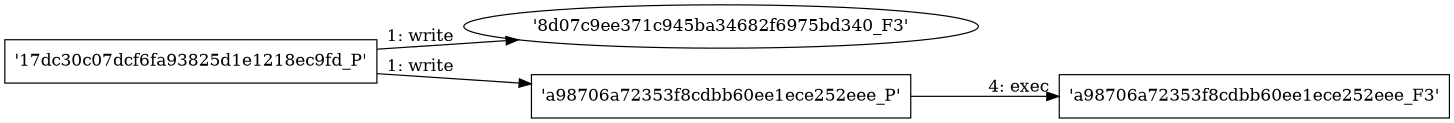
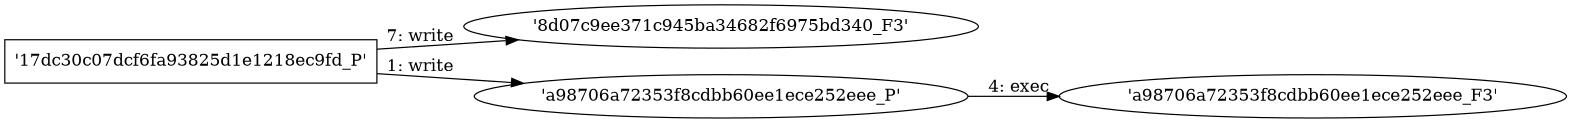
edge "'17dc30c07dcf6fa93825d1e1218ec9fd_P'" -> "'8d07c9ee371c945ba34682f6975bd340_F3'": label "1: write" -> "7: write"
node "'a98706a72353f8cdbb60ee1ece252eee_P'": shape box -> ellipse
node "'a98706a72353f8cdbb60ee1ece252eee_F3'": shape box -> ellipse
